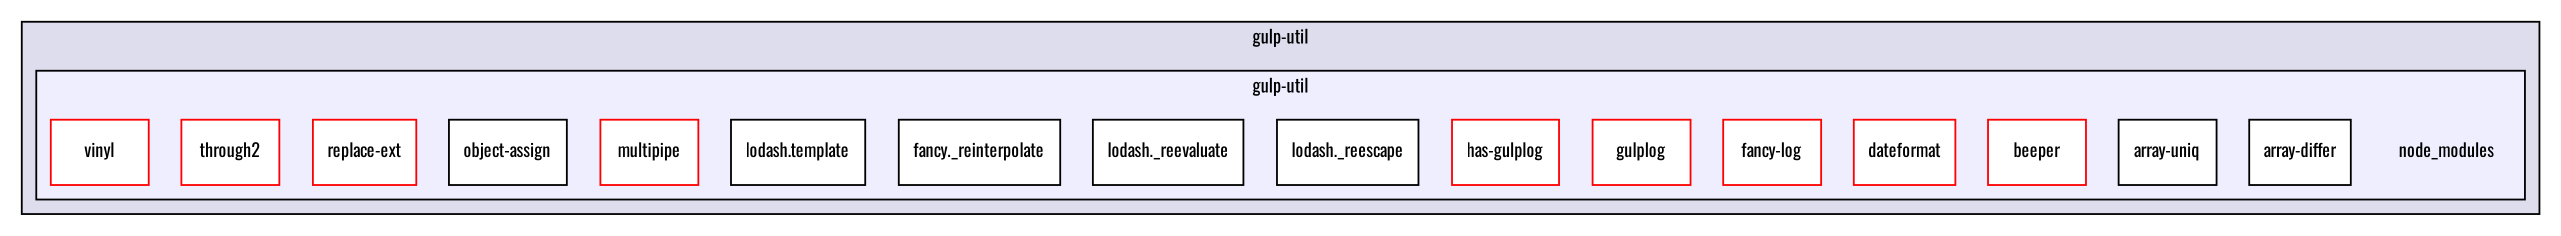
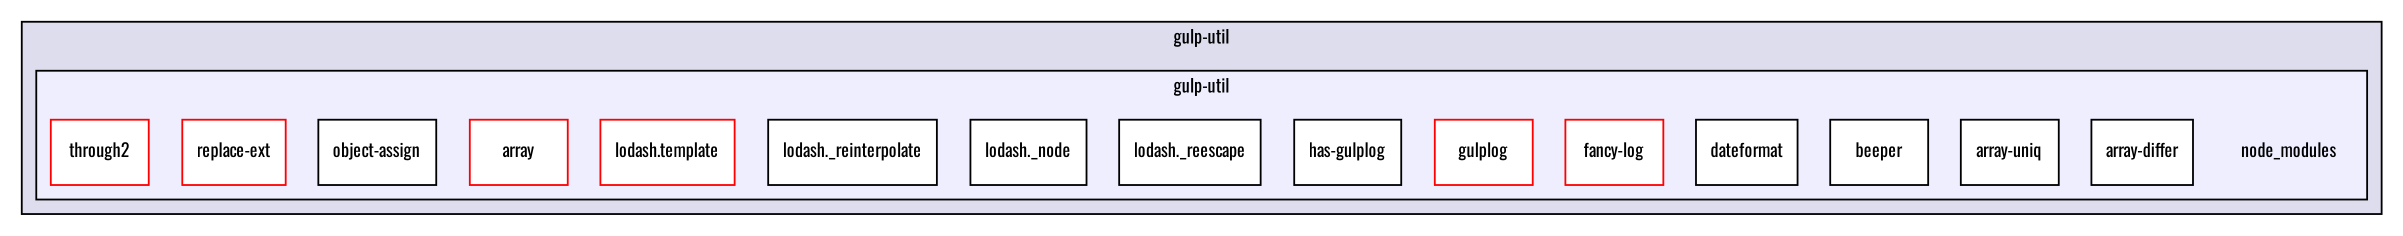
node "vinyl": removed
node "multipipe": label "multipipe" -> "array"
node "lodash.template": color black -> red
node "fancy._reinterpolate": label "fancy._reinterpolate" -> "lodash._reinterpolate"
node "lodash._reevaluate": label "lodash._reevaluate" -> "lodash._node"
node "has-gulplog": color red -> black
node "dateformat": color red -> black
node "beeper": color red -> black
